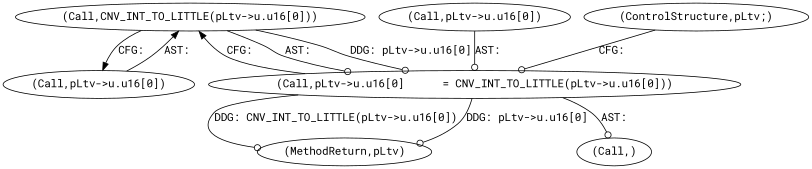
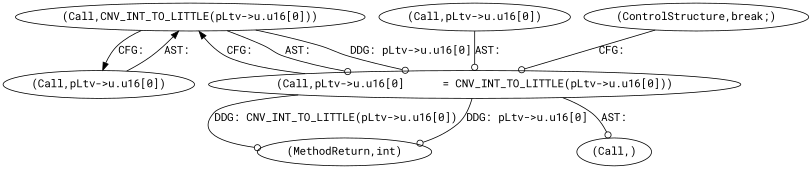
node "(ControlStructure,pLtv;)": label "(ControlStructure,pLtv;)" -> "(ControlStructure,break;)"
node "(MethodReturn,pLtv)": label "(MethodReturn,pLtv)" -> "(MethodReturn,int)"
